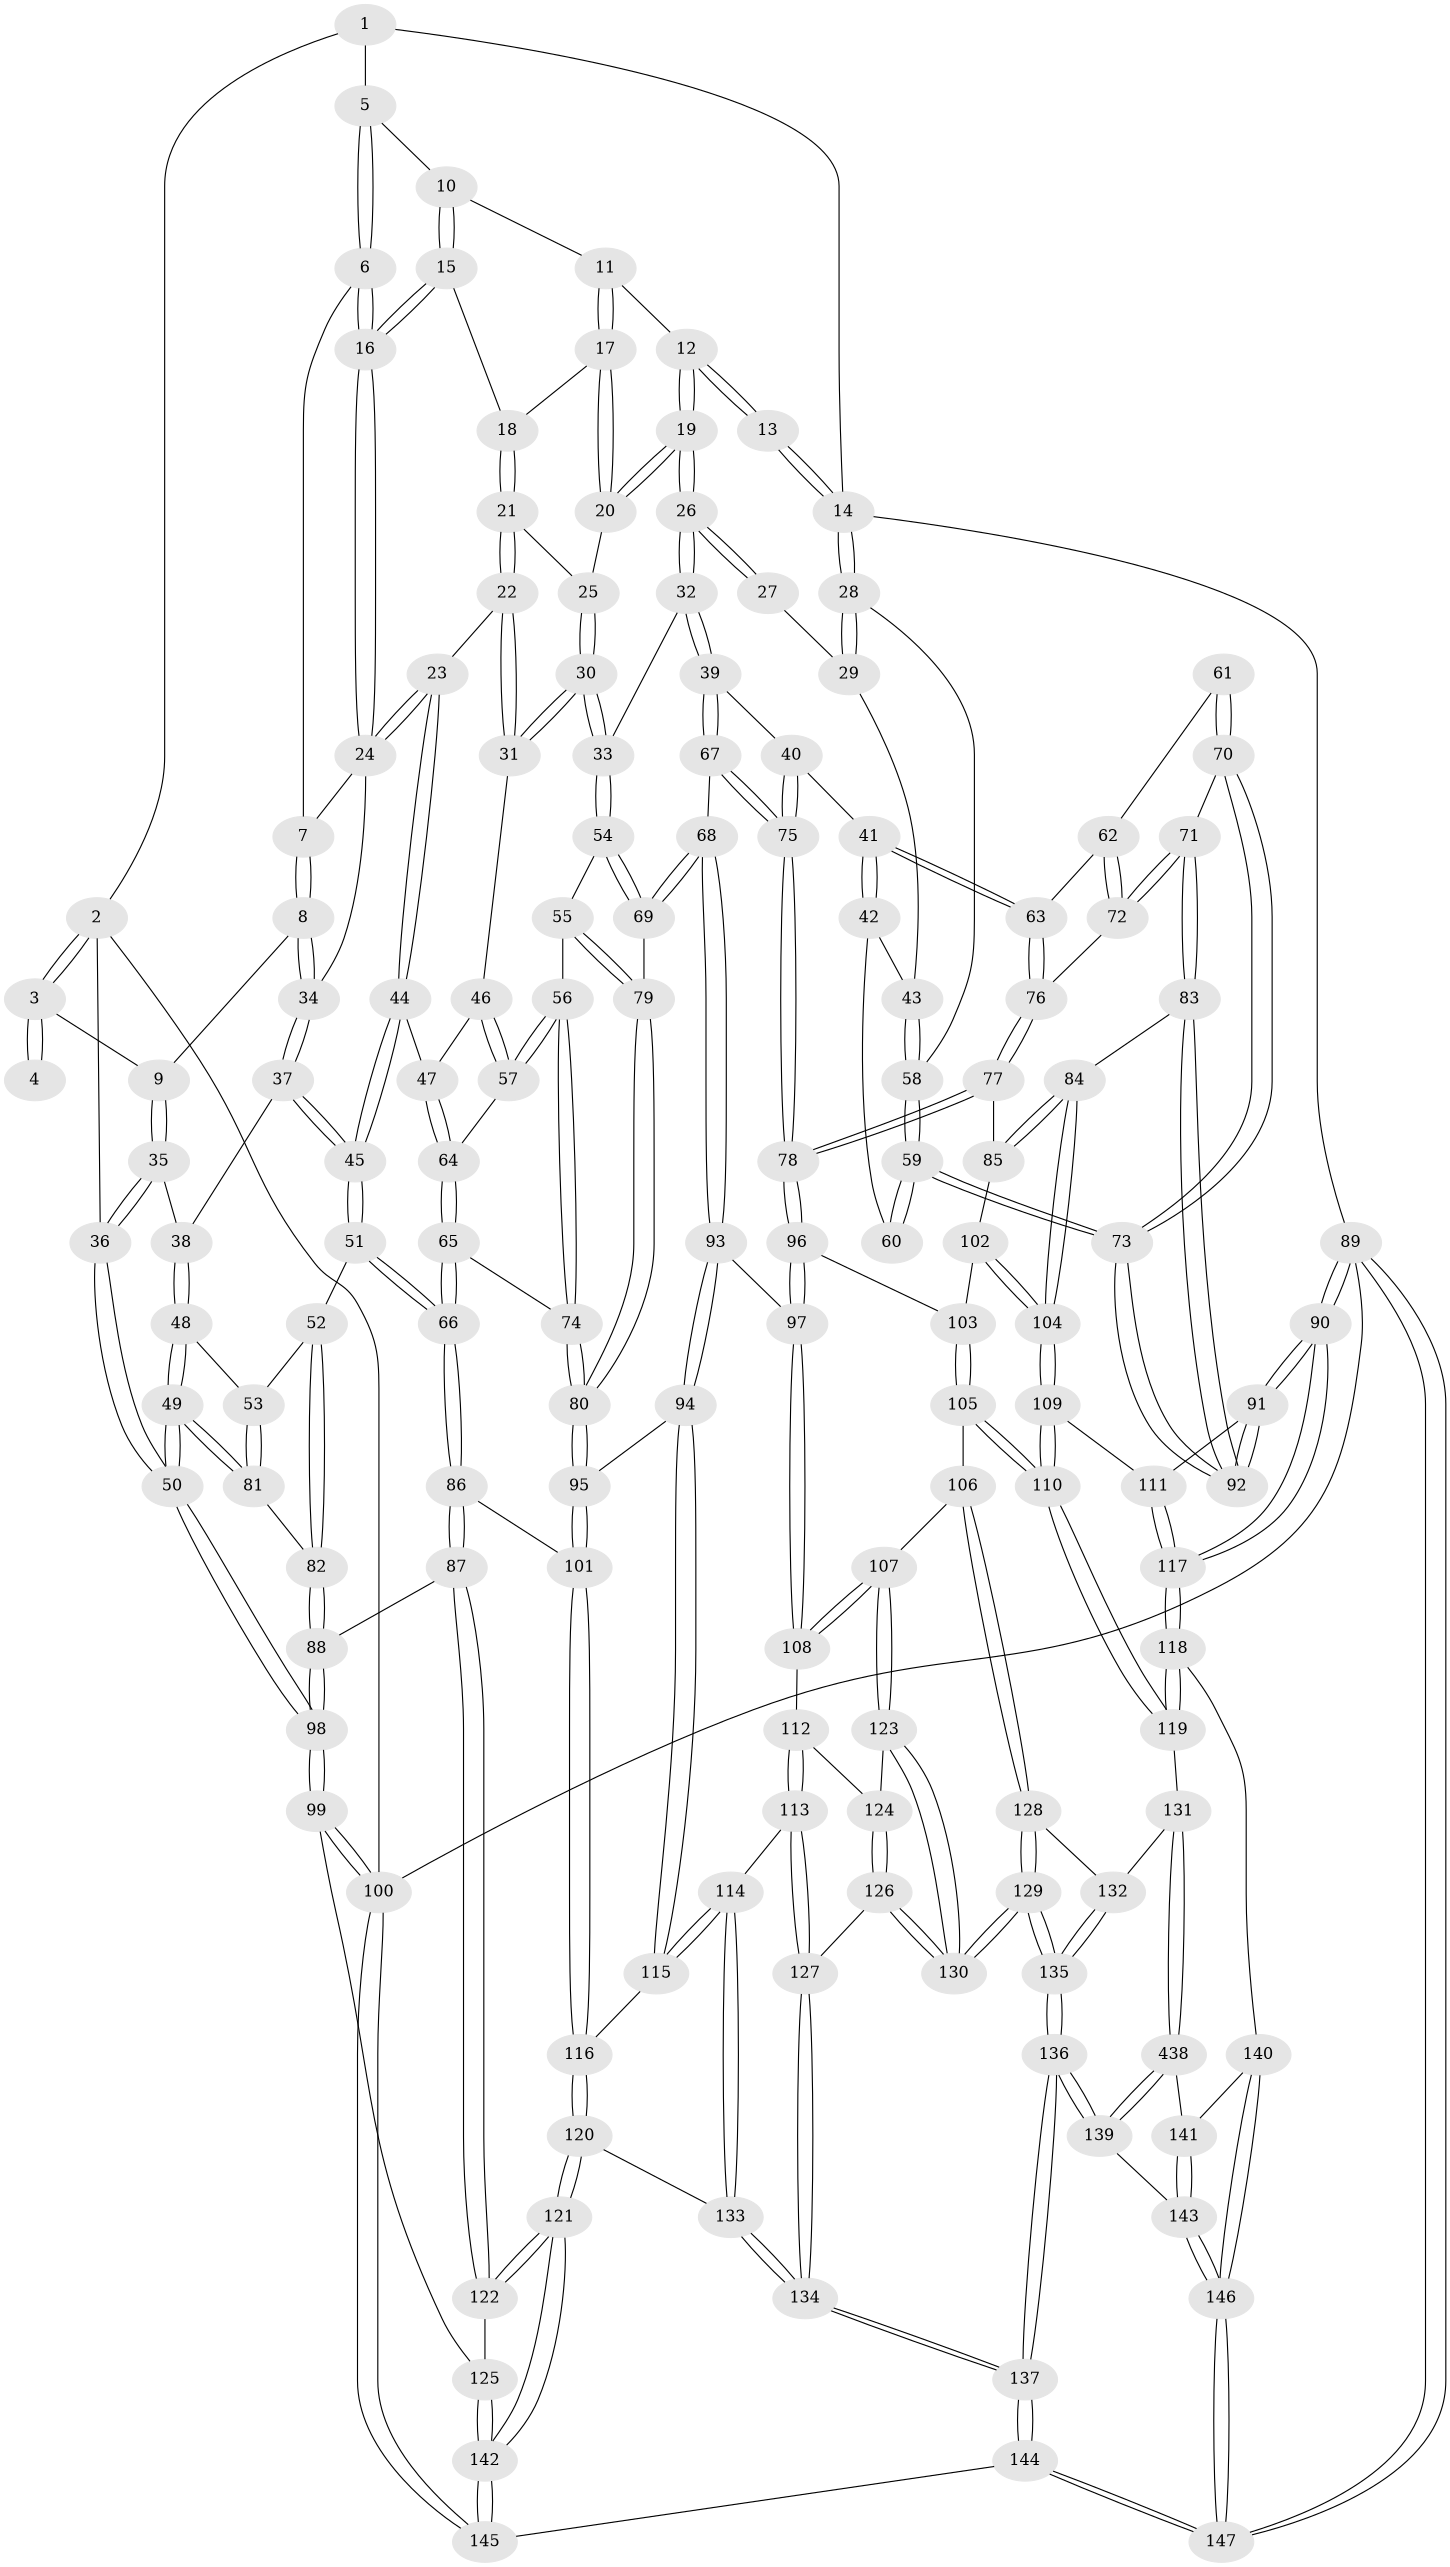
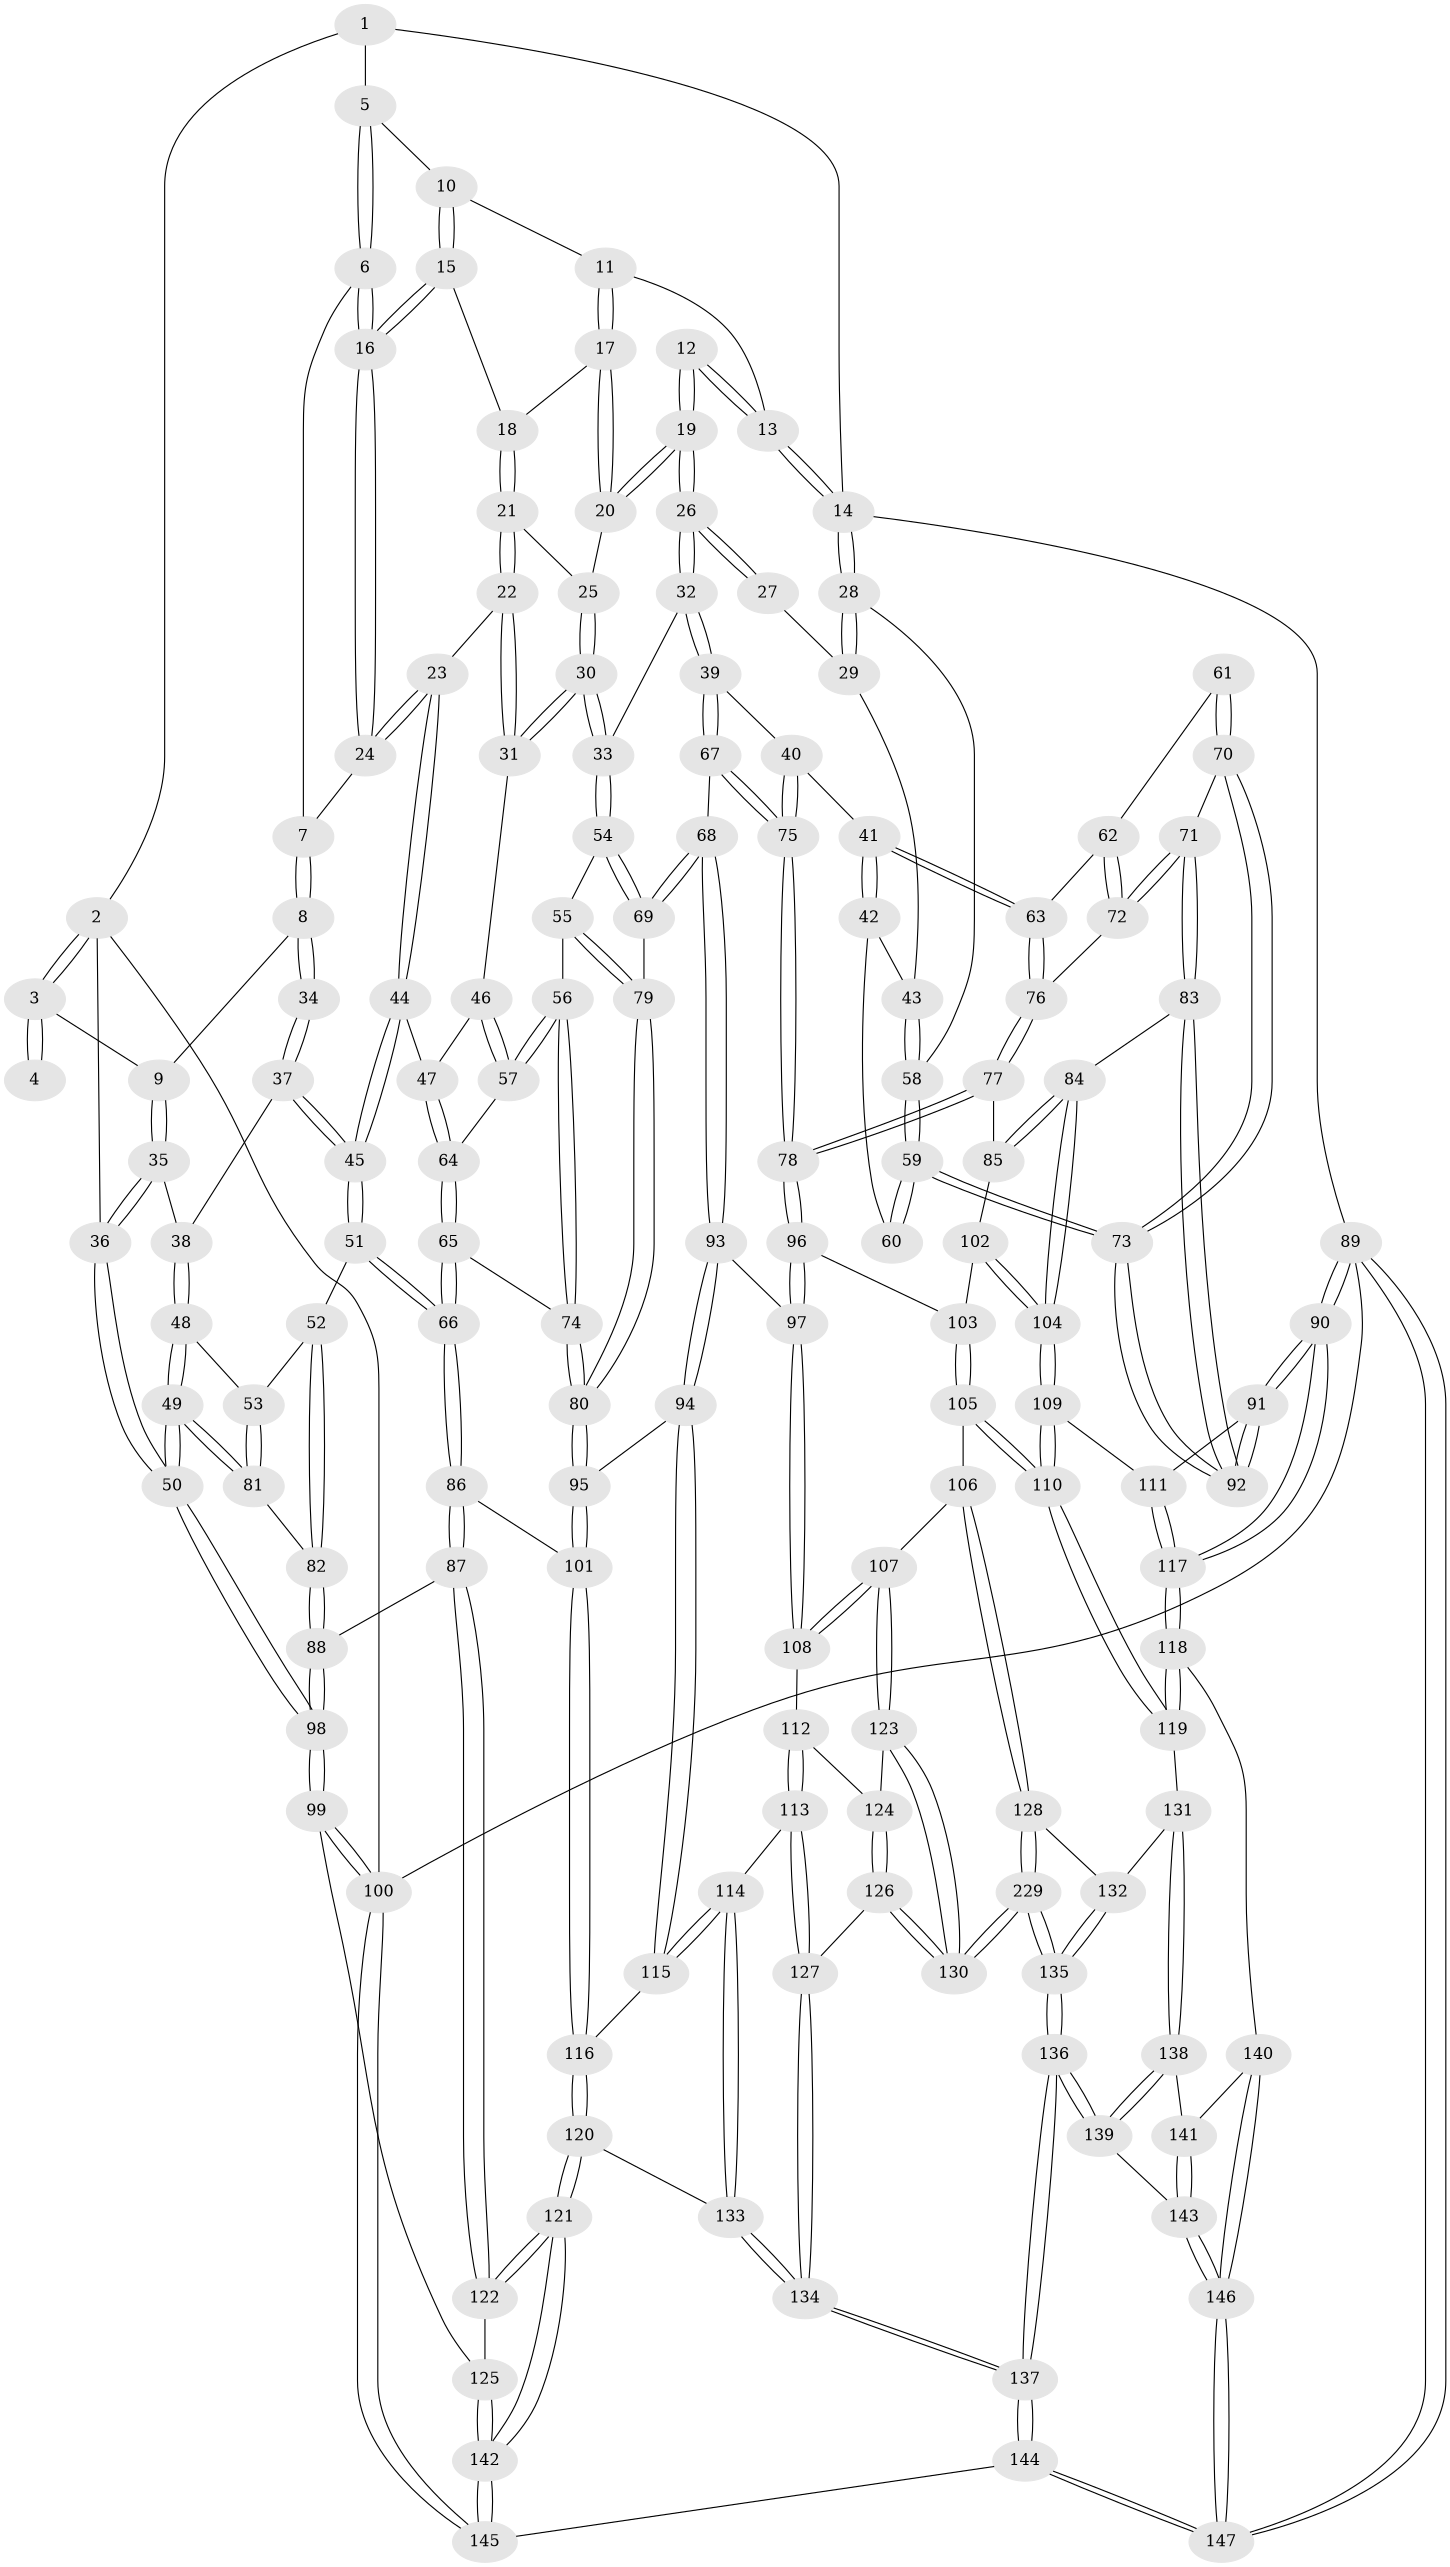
edge "11" -- "12": now "11" -- "13"
edge "24" -- "34": removed
node "129": label "129" -> "229"
node "438": label "438" -> "138"
